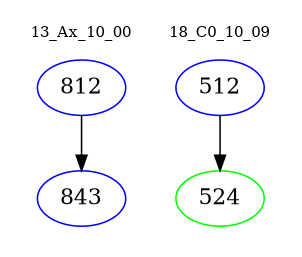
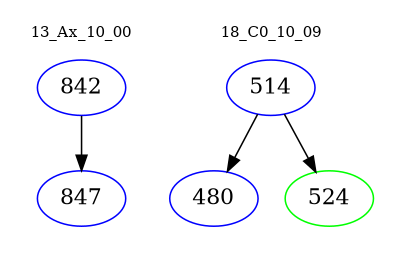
node "812": label "812" -> "842"
node "512": label "512" -> "514"
node "843": label "843" -> "847"
node "480": added
